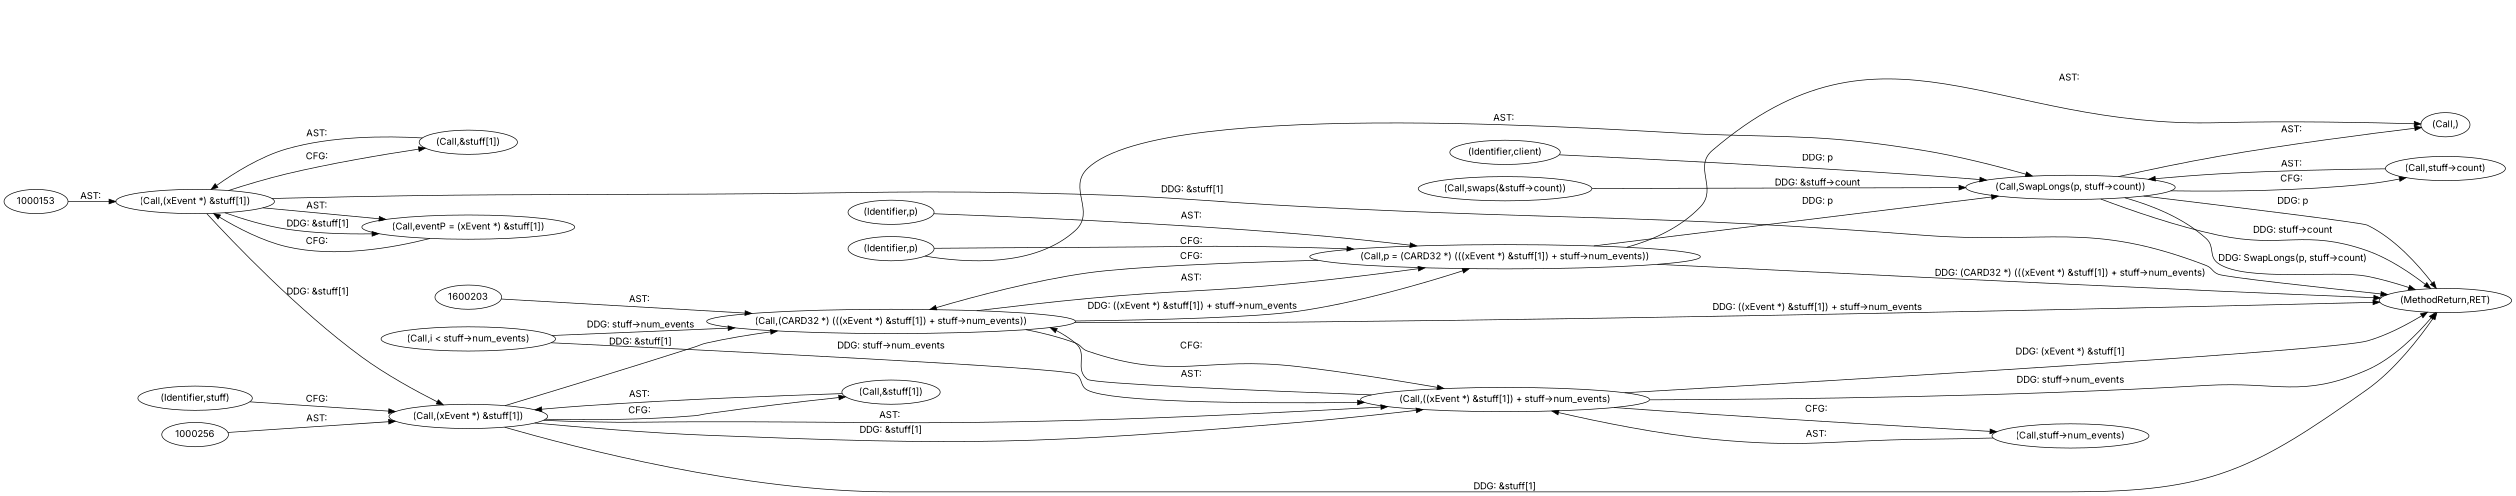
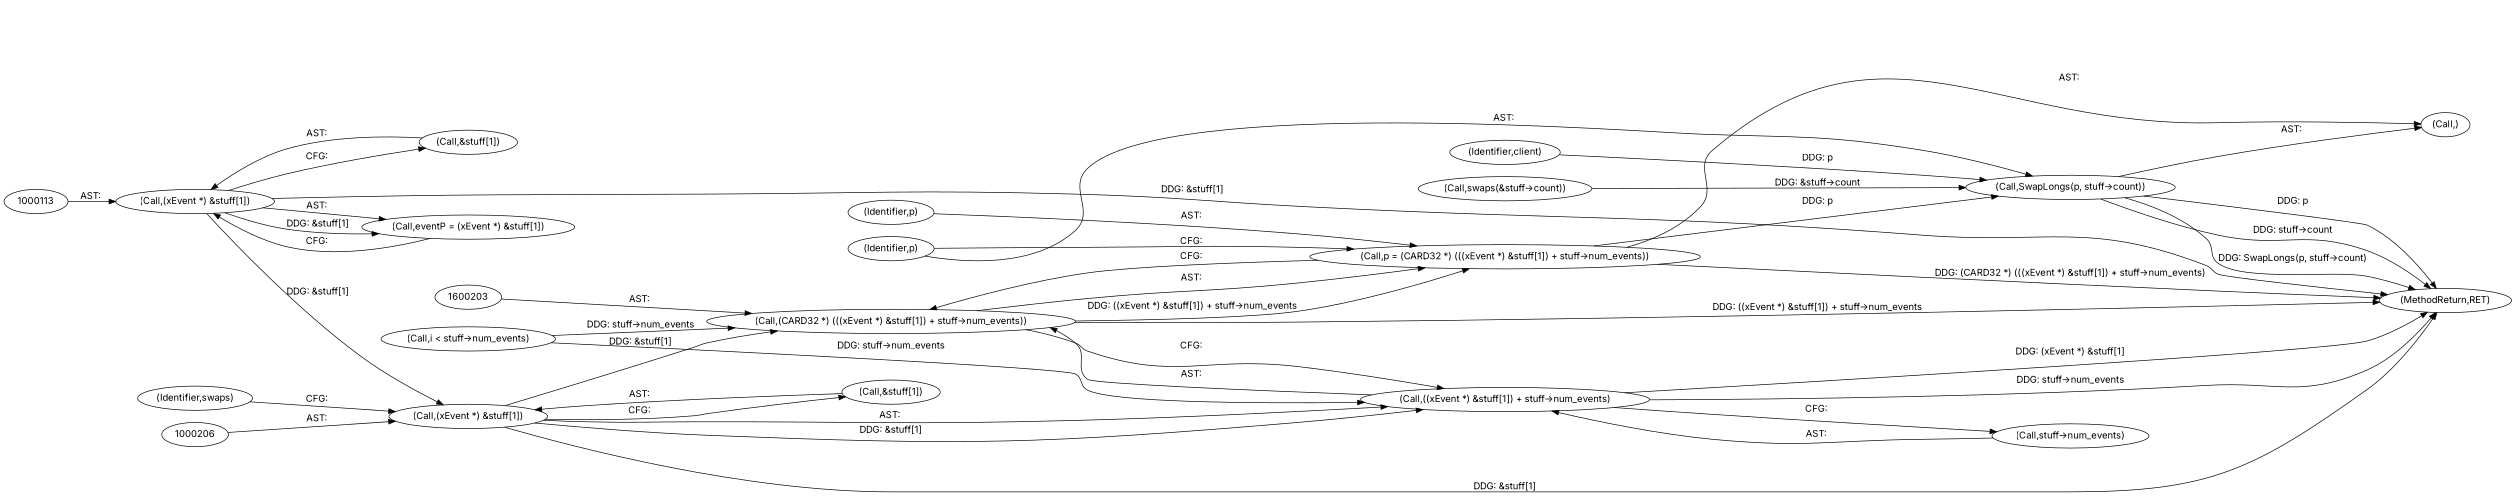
node "(Call,stuff->count)": removed
node "1000153": label "1000153" -> "1000113"
node "(Identifier,stuff)": label "(Identifier,stuff)" -> "(Identifier,swaps)"
node "1000256": label "1000256" -> "1000206"
